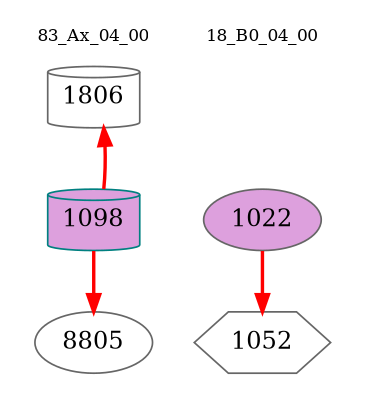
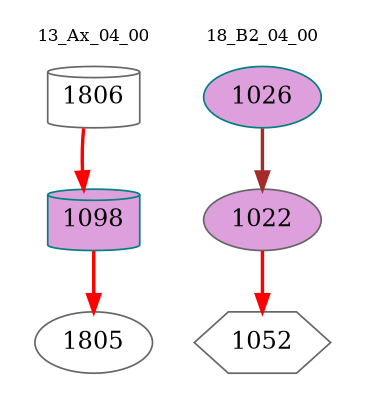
cluster "83_Ax_04_00": label "83_Ax_04_00" -> "13_Ax_04_00"
cluster "18_B0_04_00": label "18_B0_04_00" -> "18_B2_04_00"
node "1026": added
edge "1098" -> "1806": reversed
node "8805": label "8805" -> "1805"
